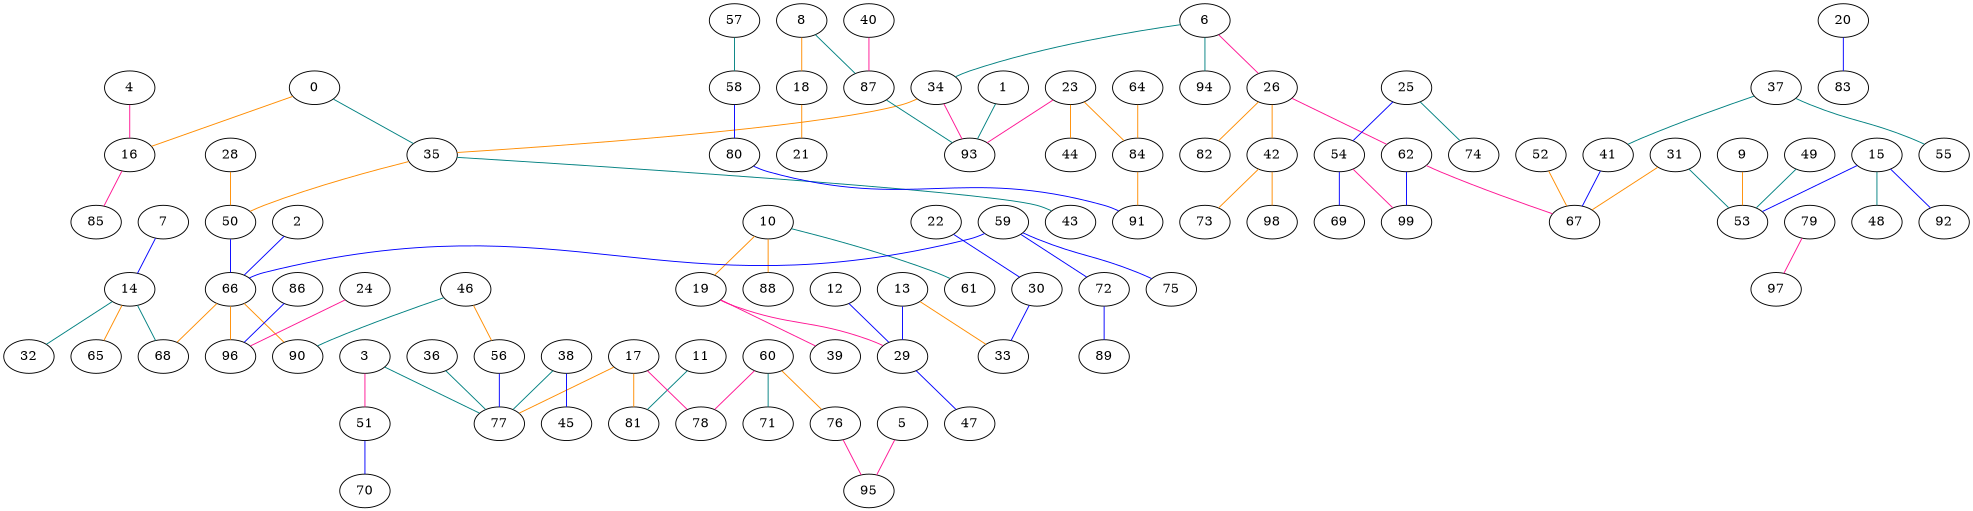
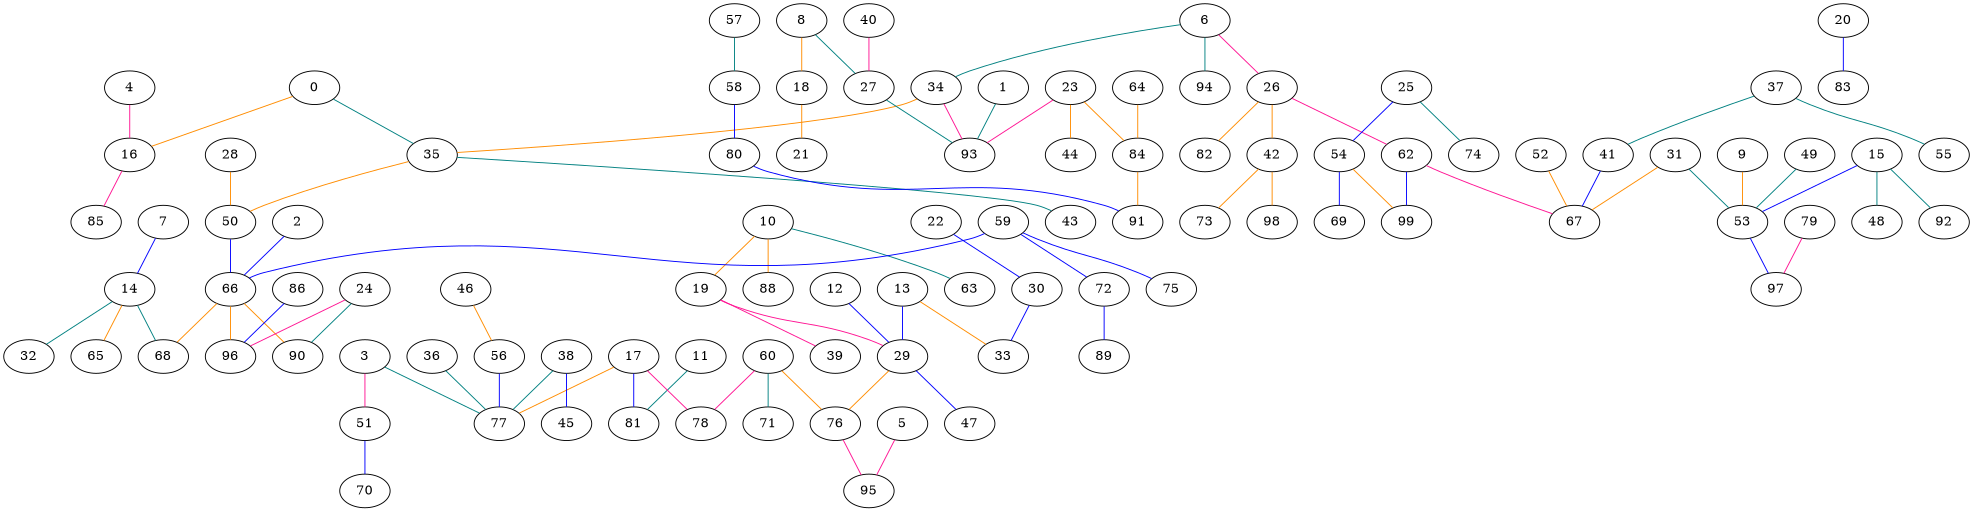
node "87": label "87" -> "27"
edge "54" -- "99": color deeppink -> darkorange
edge "15" -- "92": color blue -> teal
edge "53" -- "97": added
node "61": label "61" -> "63"
edge "46" -- "90": now "24" -- "90"
edge "17" -- "81": color darkorange -> blue
edge "29" -- "76": added
